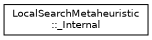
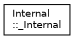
node "LocalSearchMetaheuristic ::_Internal": label "LocalSearchMetaheuristic ::_Internal" -> "Internal ::_Internal"
